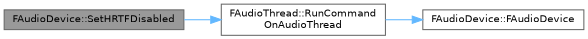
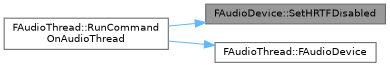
edge "FAudioDevice::SetHRTFDisabled" -> "FAudioThread::RunCommand OnAudioThread": reversed
node "FAudioDevice::FAudioDevice": label "FAudioDevice::FAudioDevice" -> "FAudioThread::FAudioDevice"
